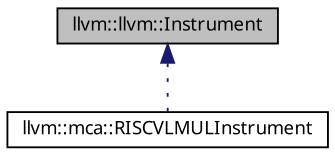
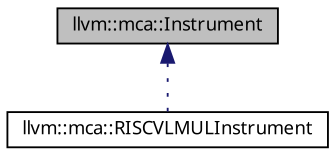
node "llvm::llvm::Instrument": label "llvm::llvm::Instrument" -> "llvm::mca::Instrument"
